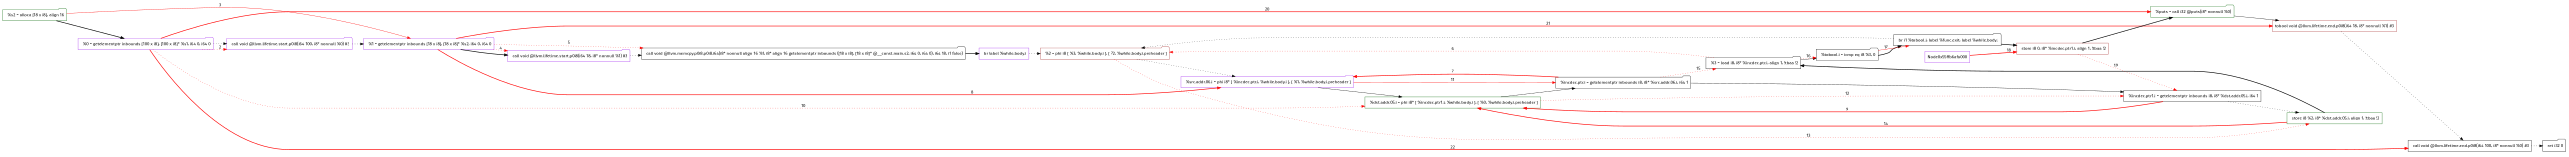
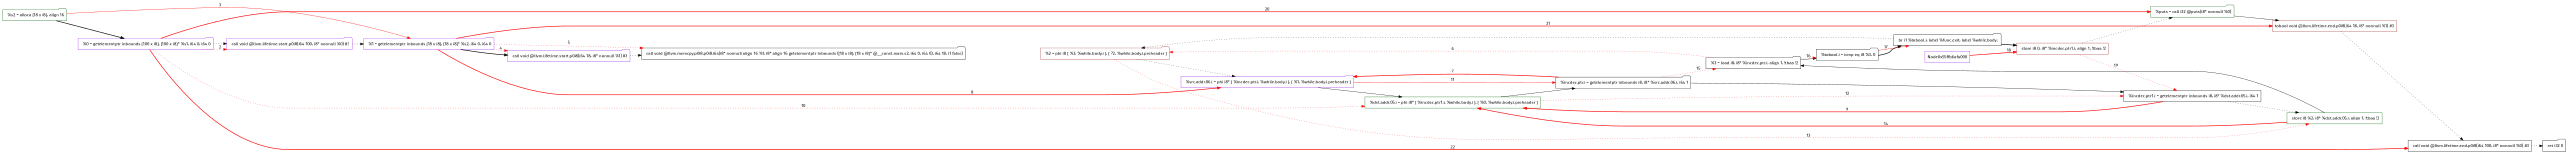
edge "store i8 0, i8* %incdec.ptr1.i, align 1, !tbaa !2" -> "%puts = call i32 @puts(i8* nonnull %0)": style bold -> dotted
node "br label %while.body.i": removed
edge "store i8 %2, i8* %dst.addr.05.i, align 1, !tbaa !2" -> "%3 = load i8, i8* %incdec.ptr.i, align 1, !tbaa !2": style bold -> solid
